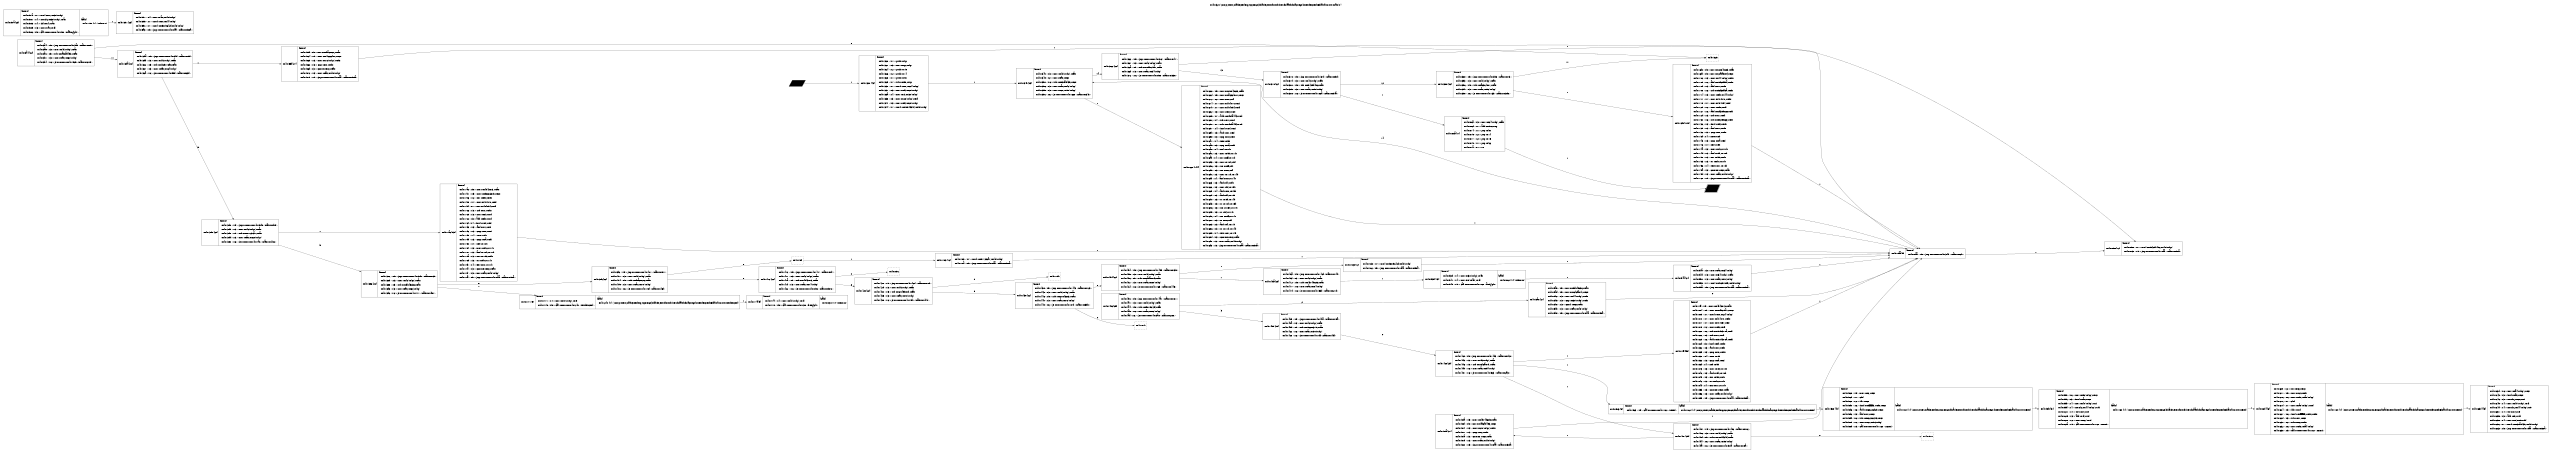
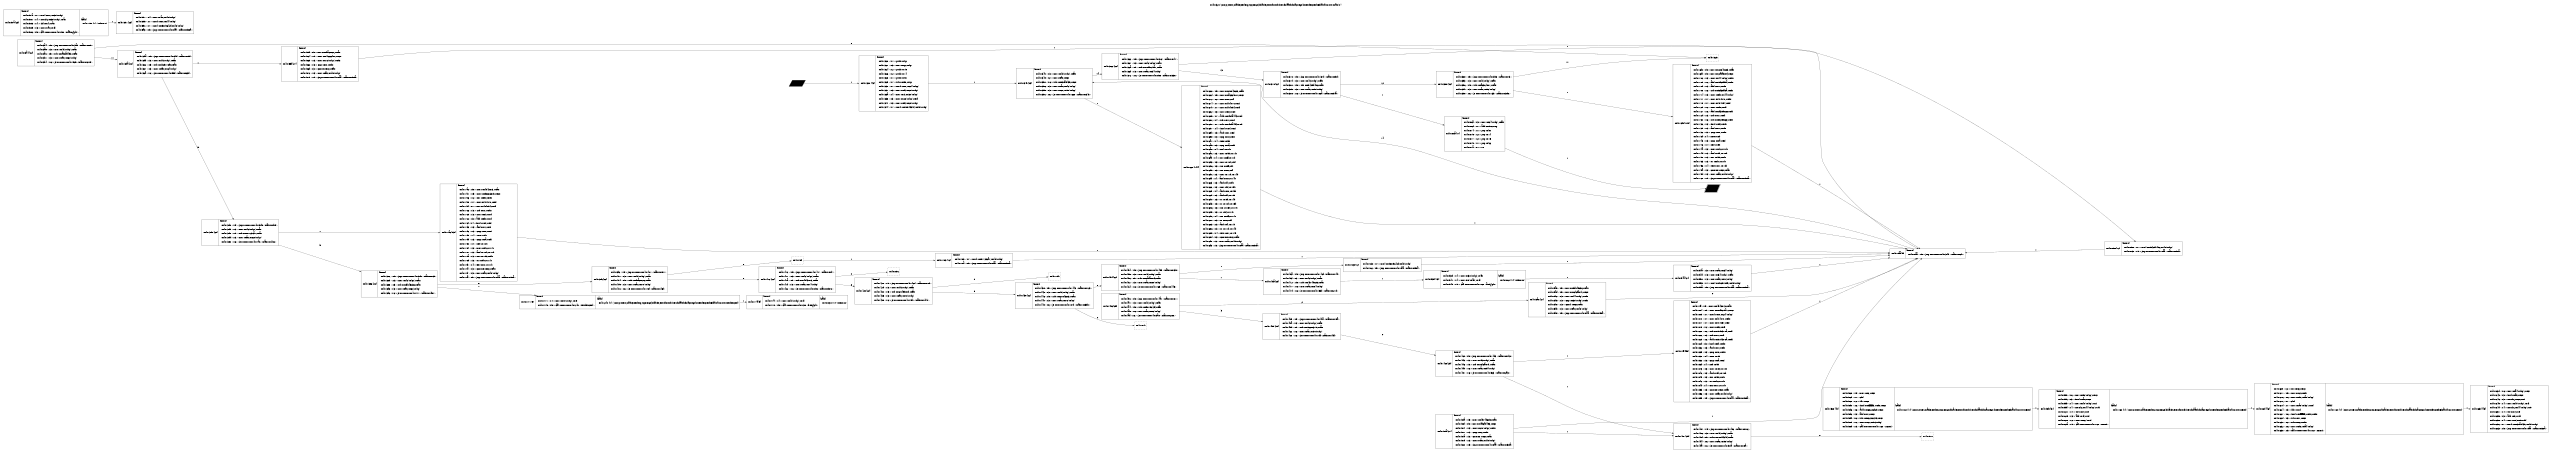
edge "0x4018aa [5]" -> "0x40185e [12]": reversed
node "0x4015c3 [5]": removed
edge "0x4014e7 [25]" -> "0x40150a [27]": reversed
